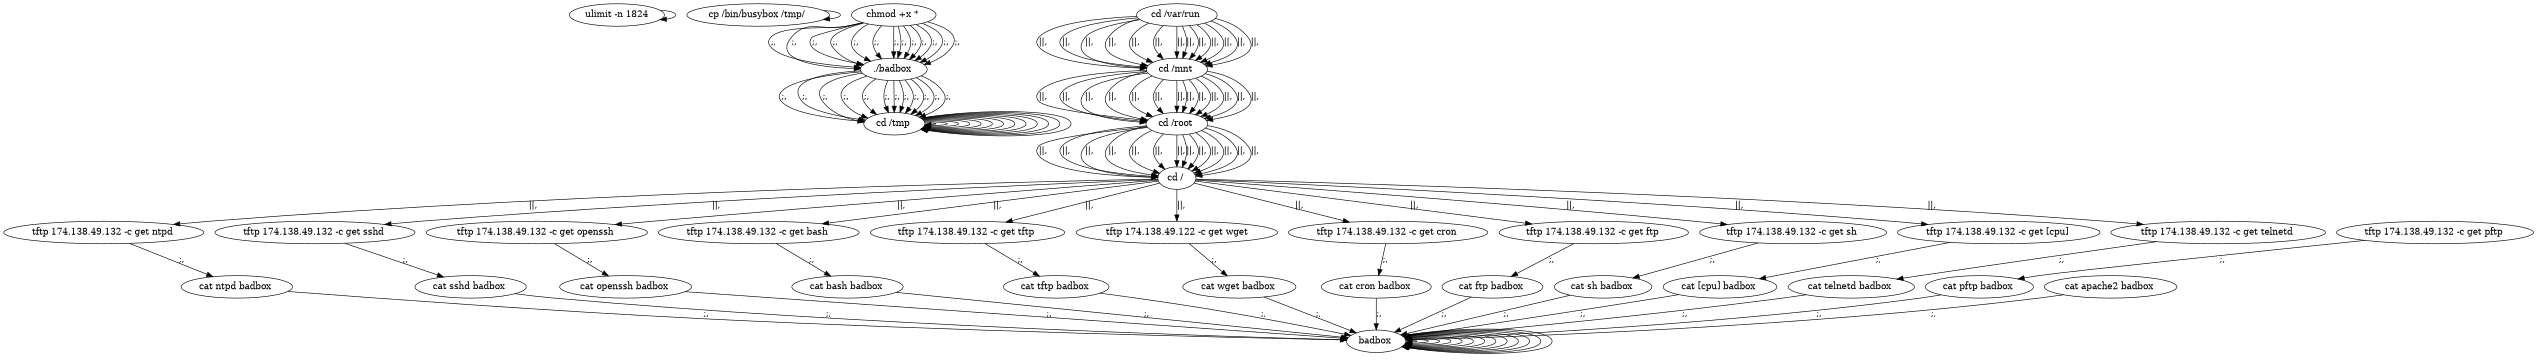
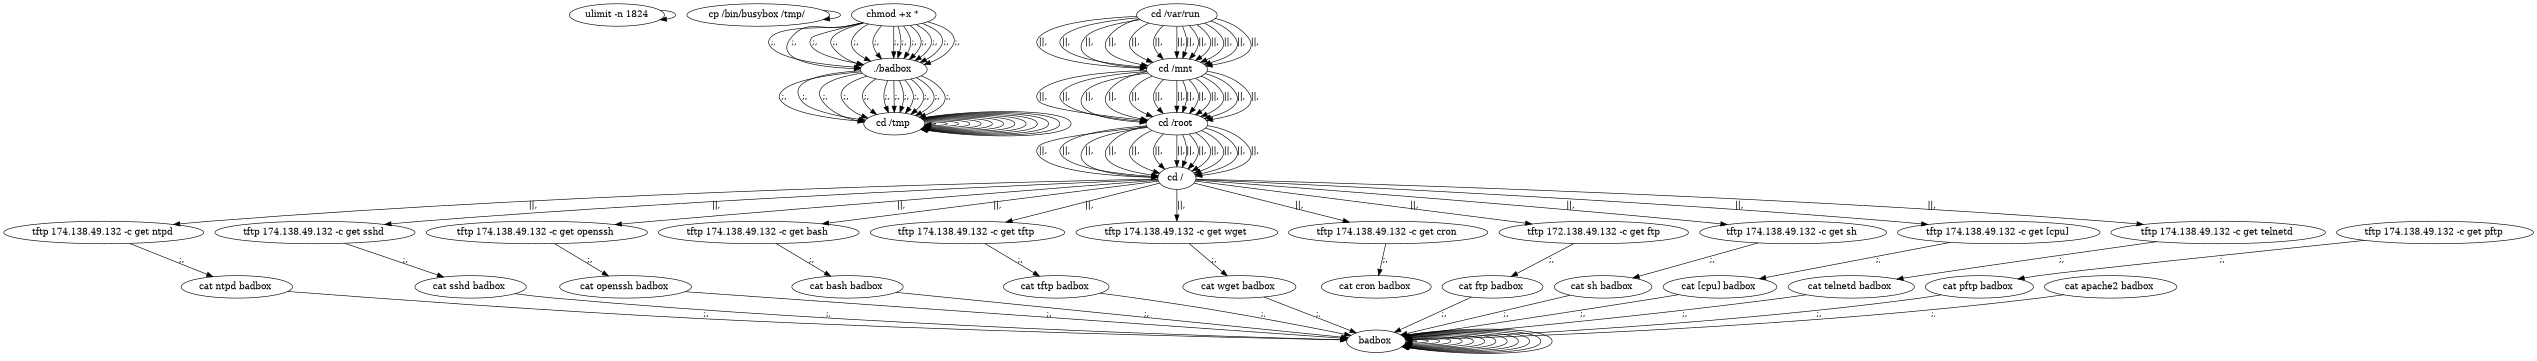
node "tftp 174.138.49.122 -c get wget": label "tftp 174.138.49.122 -c get wget" -> "tftp 174.138.49.132 -c get wget"
node "tftp 174.138.49.132 -c get ftp": label "tftp 174.138.49.132 -c get ftp" -> "tftp 172.138.49.132 -c get ftp"
edge "cat cron badbox" -> "badbox": removed, label ";,"
